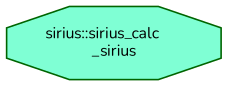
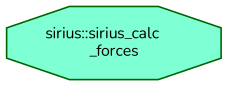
node "sirius::sirius_calc _sirius": label "sirius::sirius_calc _sirius" -> "sirius::sirius_calc _forces"
